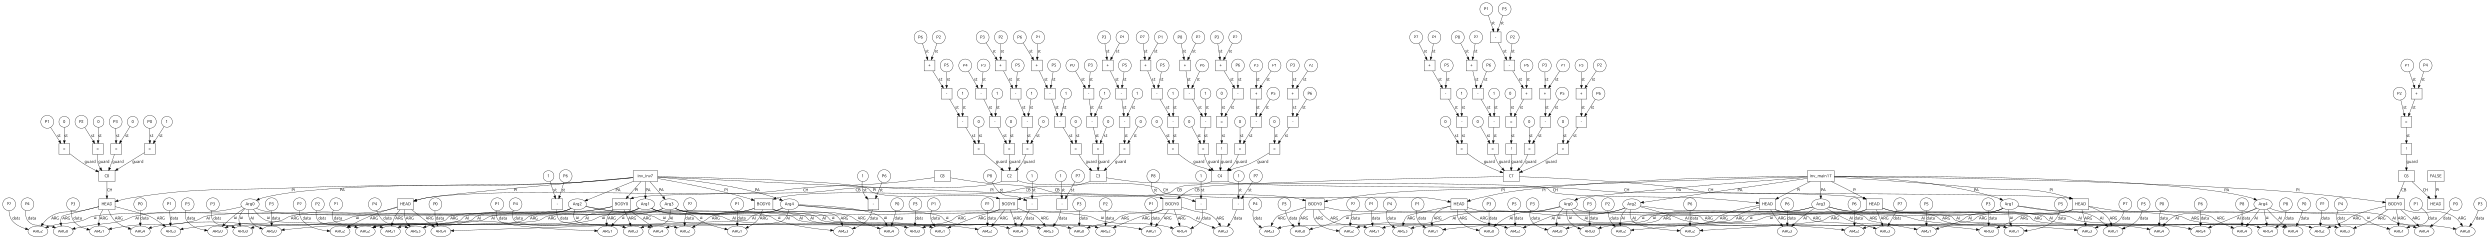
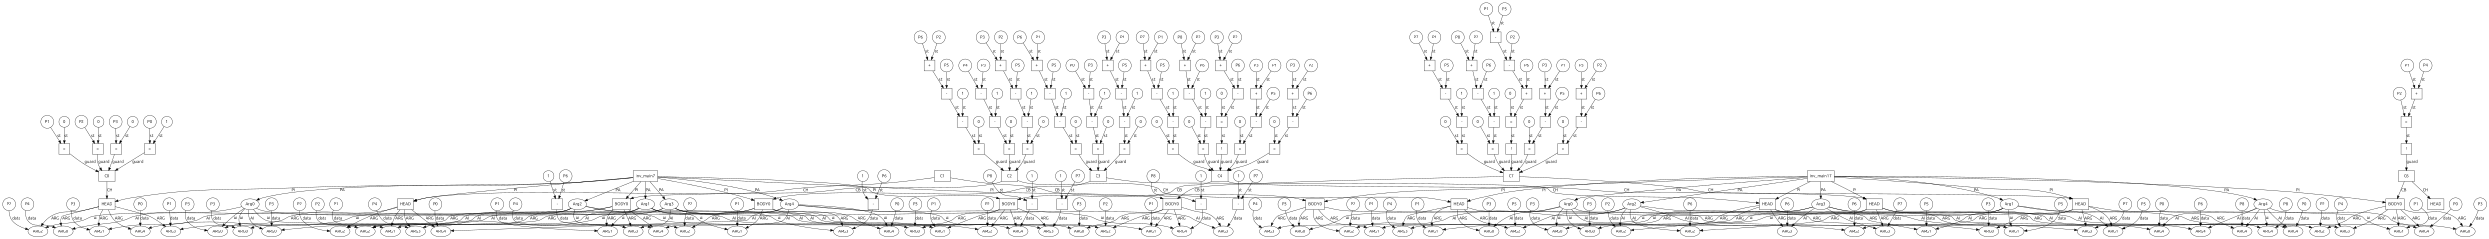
node "inv_inv7": label "inv_inv7" -> "inv_main7"
node "C8": label "C8" -> "C1"
node "FALSE": removed
